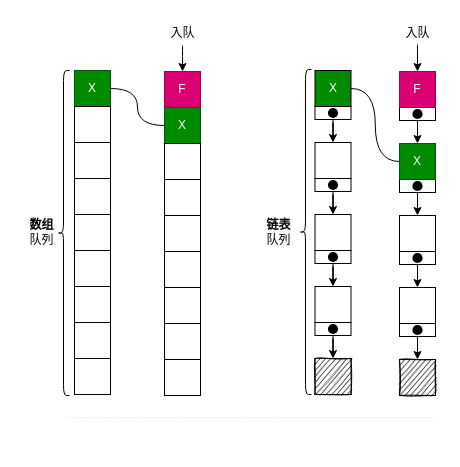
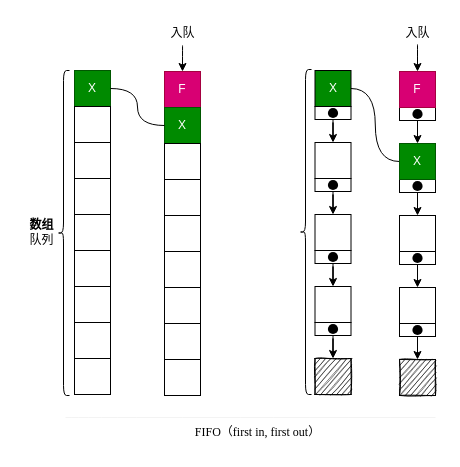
node "链表 队列": removed
node "FIFO（first in, first out）": added
